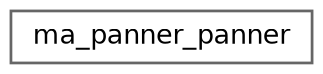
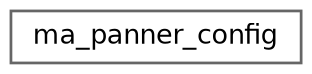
node "ma_panner_panner": label "ma_panner_panner" -> "ma_panner_config"
